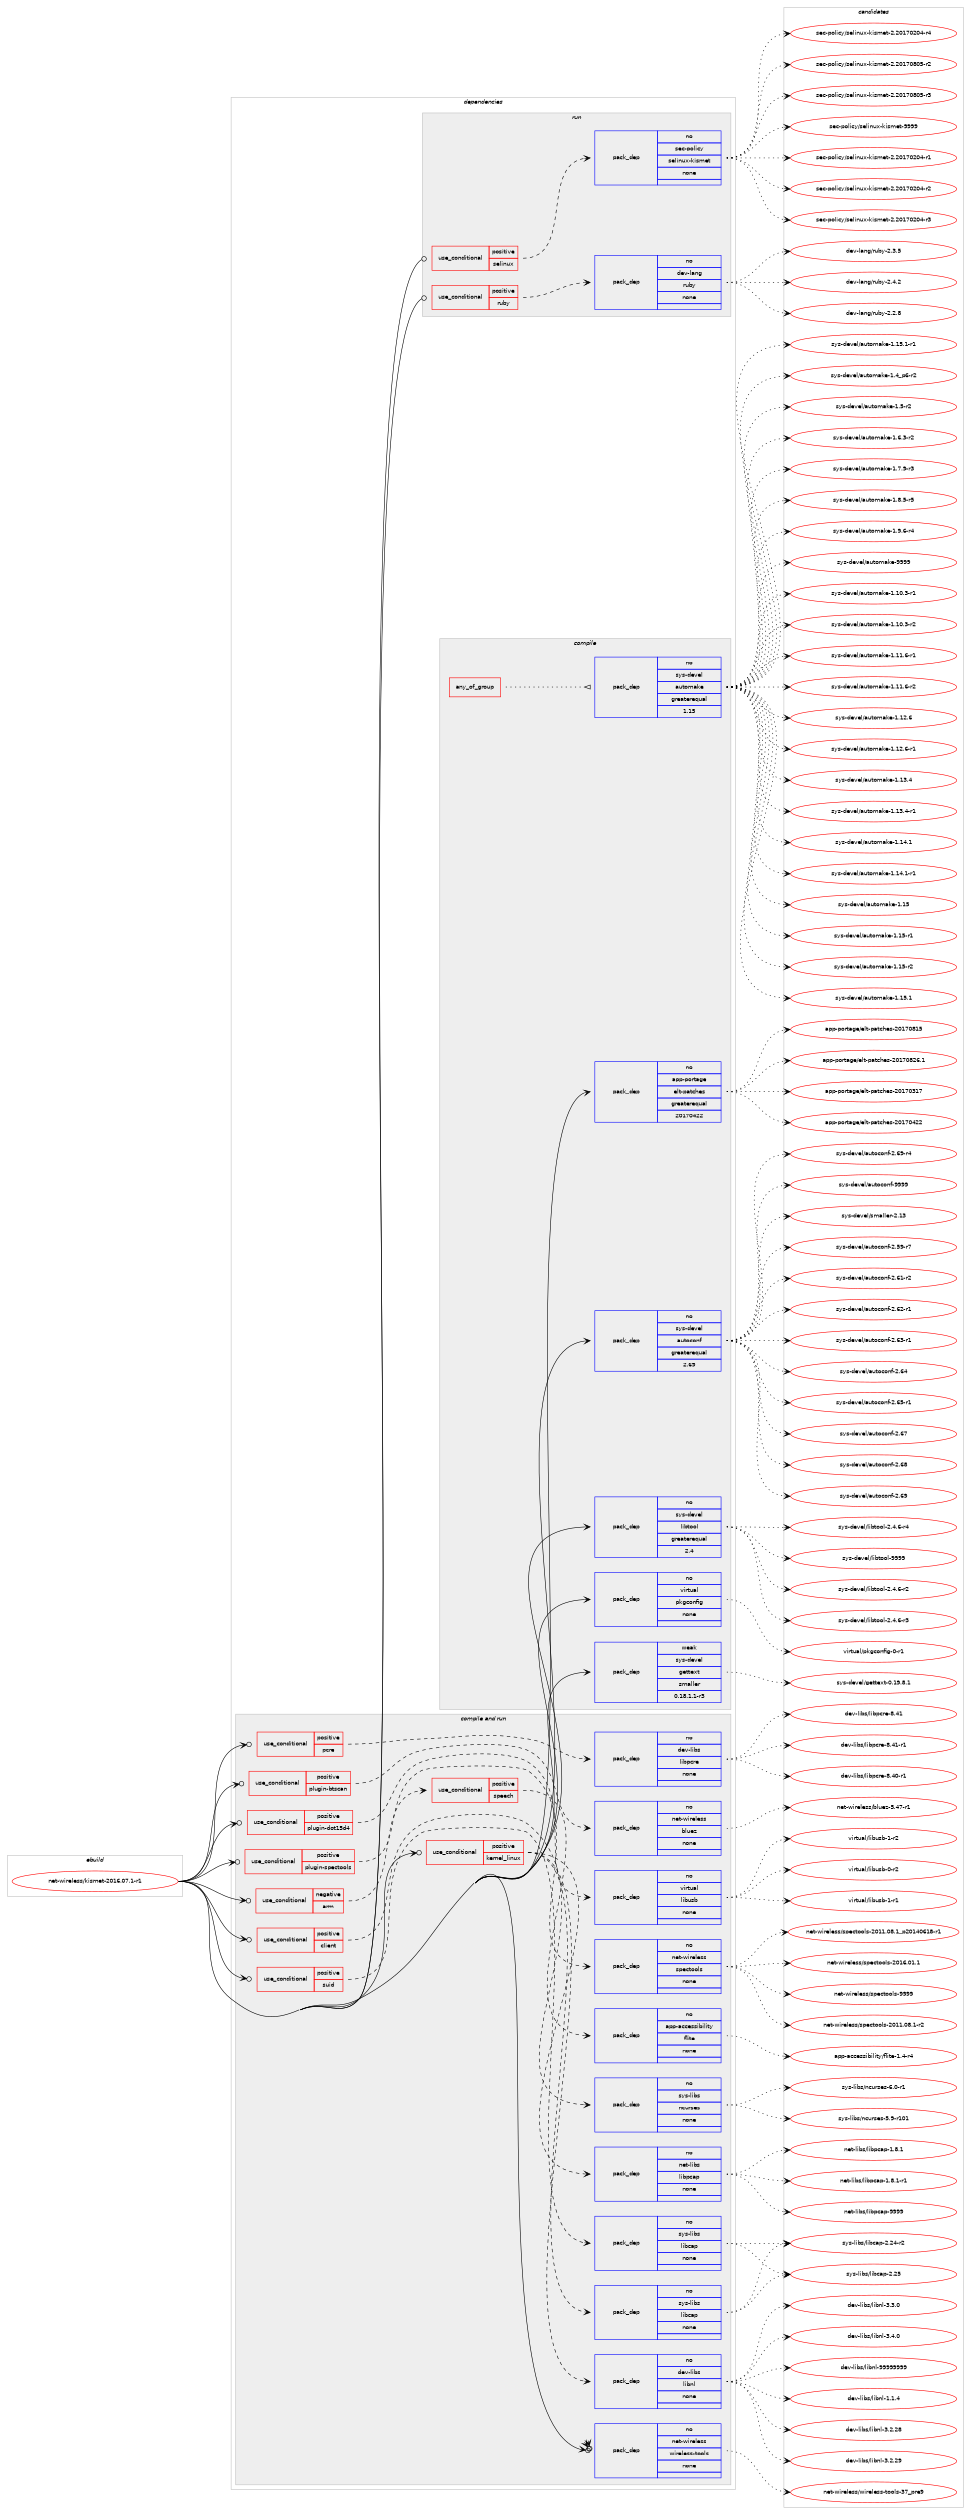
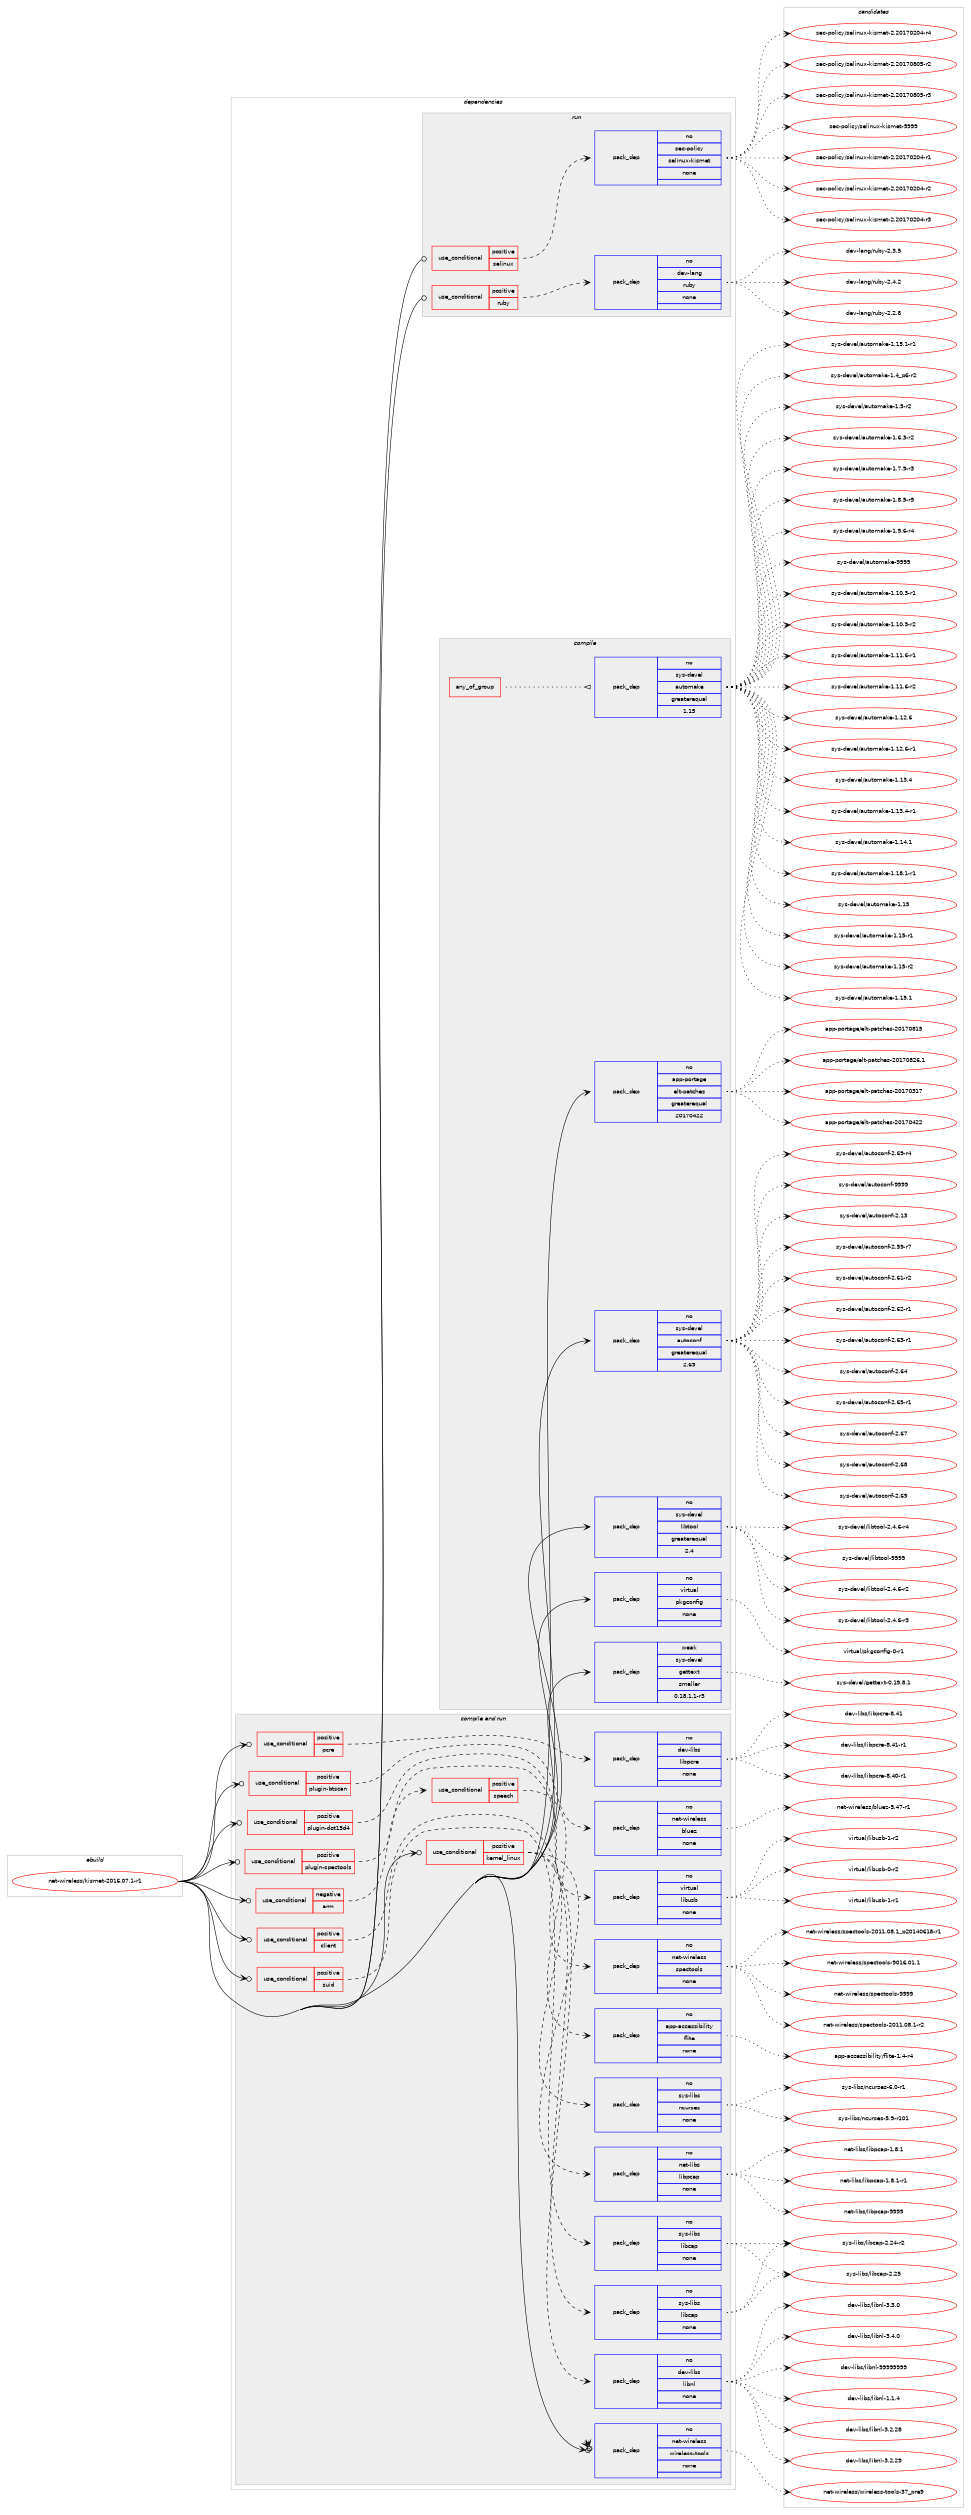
node "sys-devel/automake-1.14.1-r1": label "sys-devel/automake-1.14.1-r1" -> "sys-devel/automake-1.18.1-r1"
node "sys-devel/smaller-2.13": label "sys-devel/smaller-2.13" -> "sys-devel/autoconf-2.13"
node "net-wireless/spectools-2016.01.1": label "net-wireless/spectools-2016.01.1" -> "net-wireless/spectools-9016.01.1"
